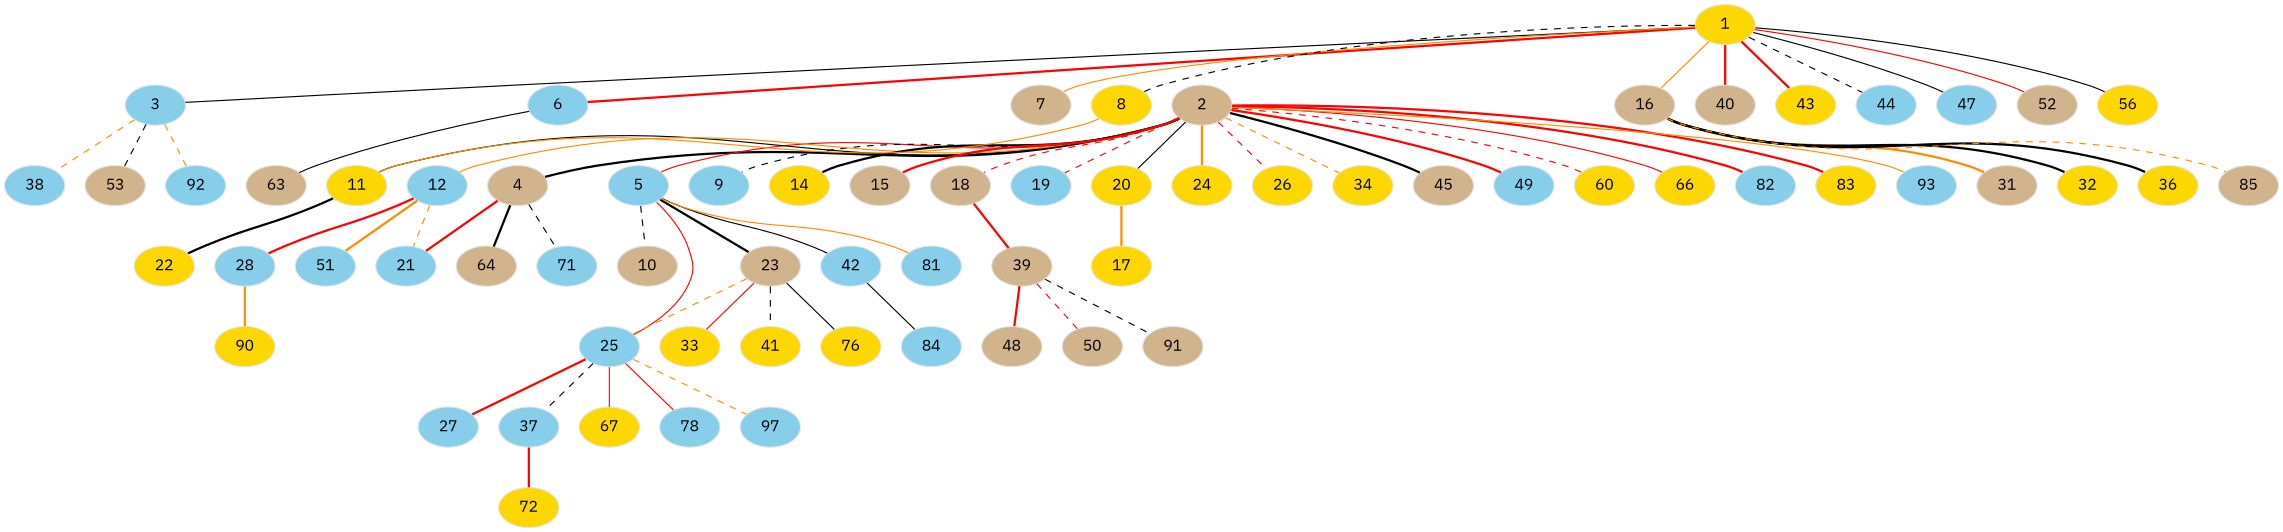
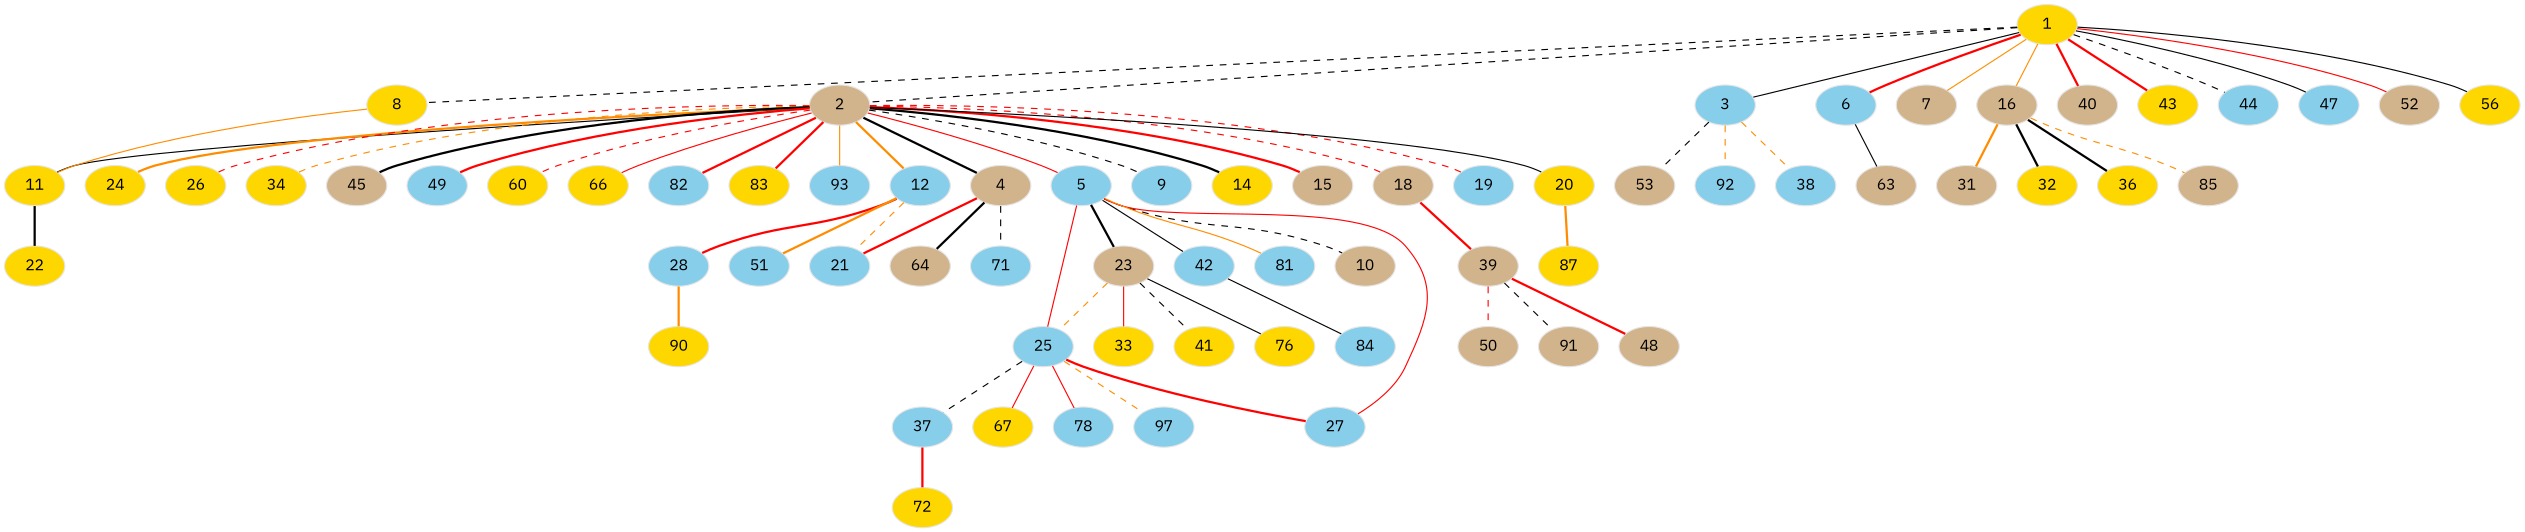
edge "1" -- "2": added
edge "2" -- "12": style solid -> bold
edge "5" -- "27": added
node "17": label "17" -> "87"
